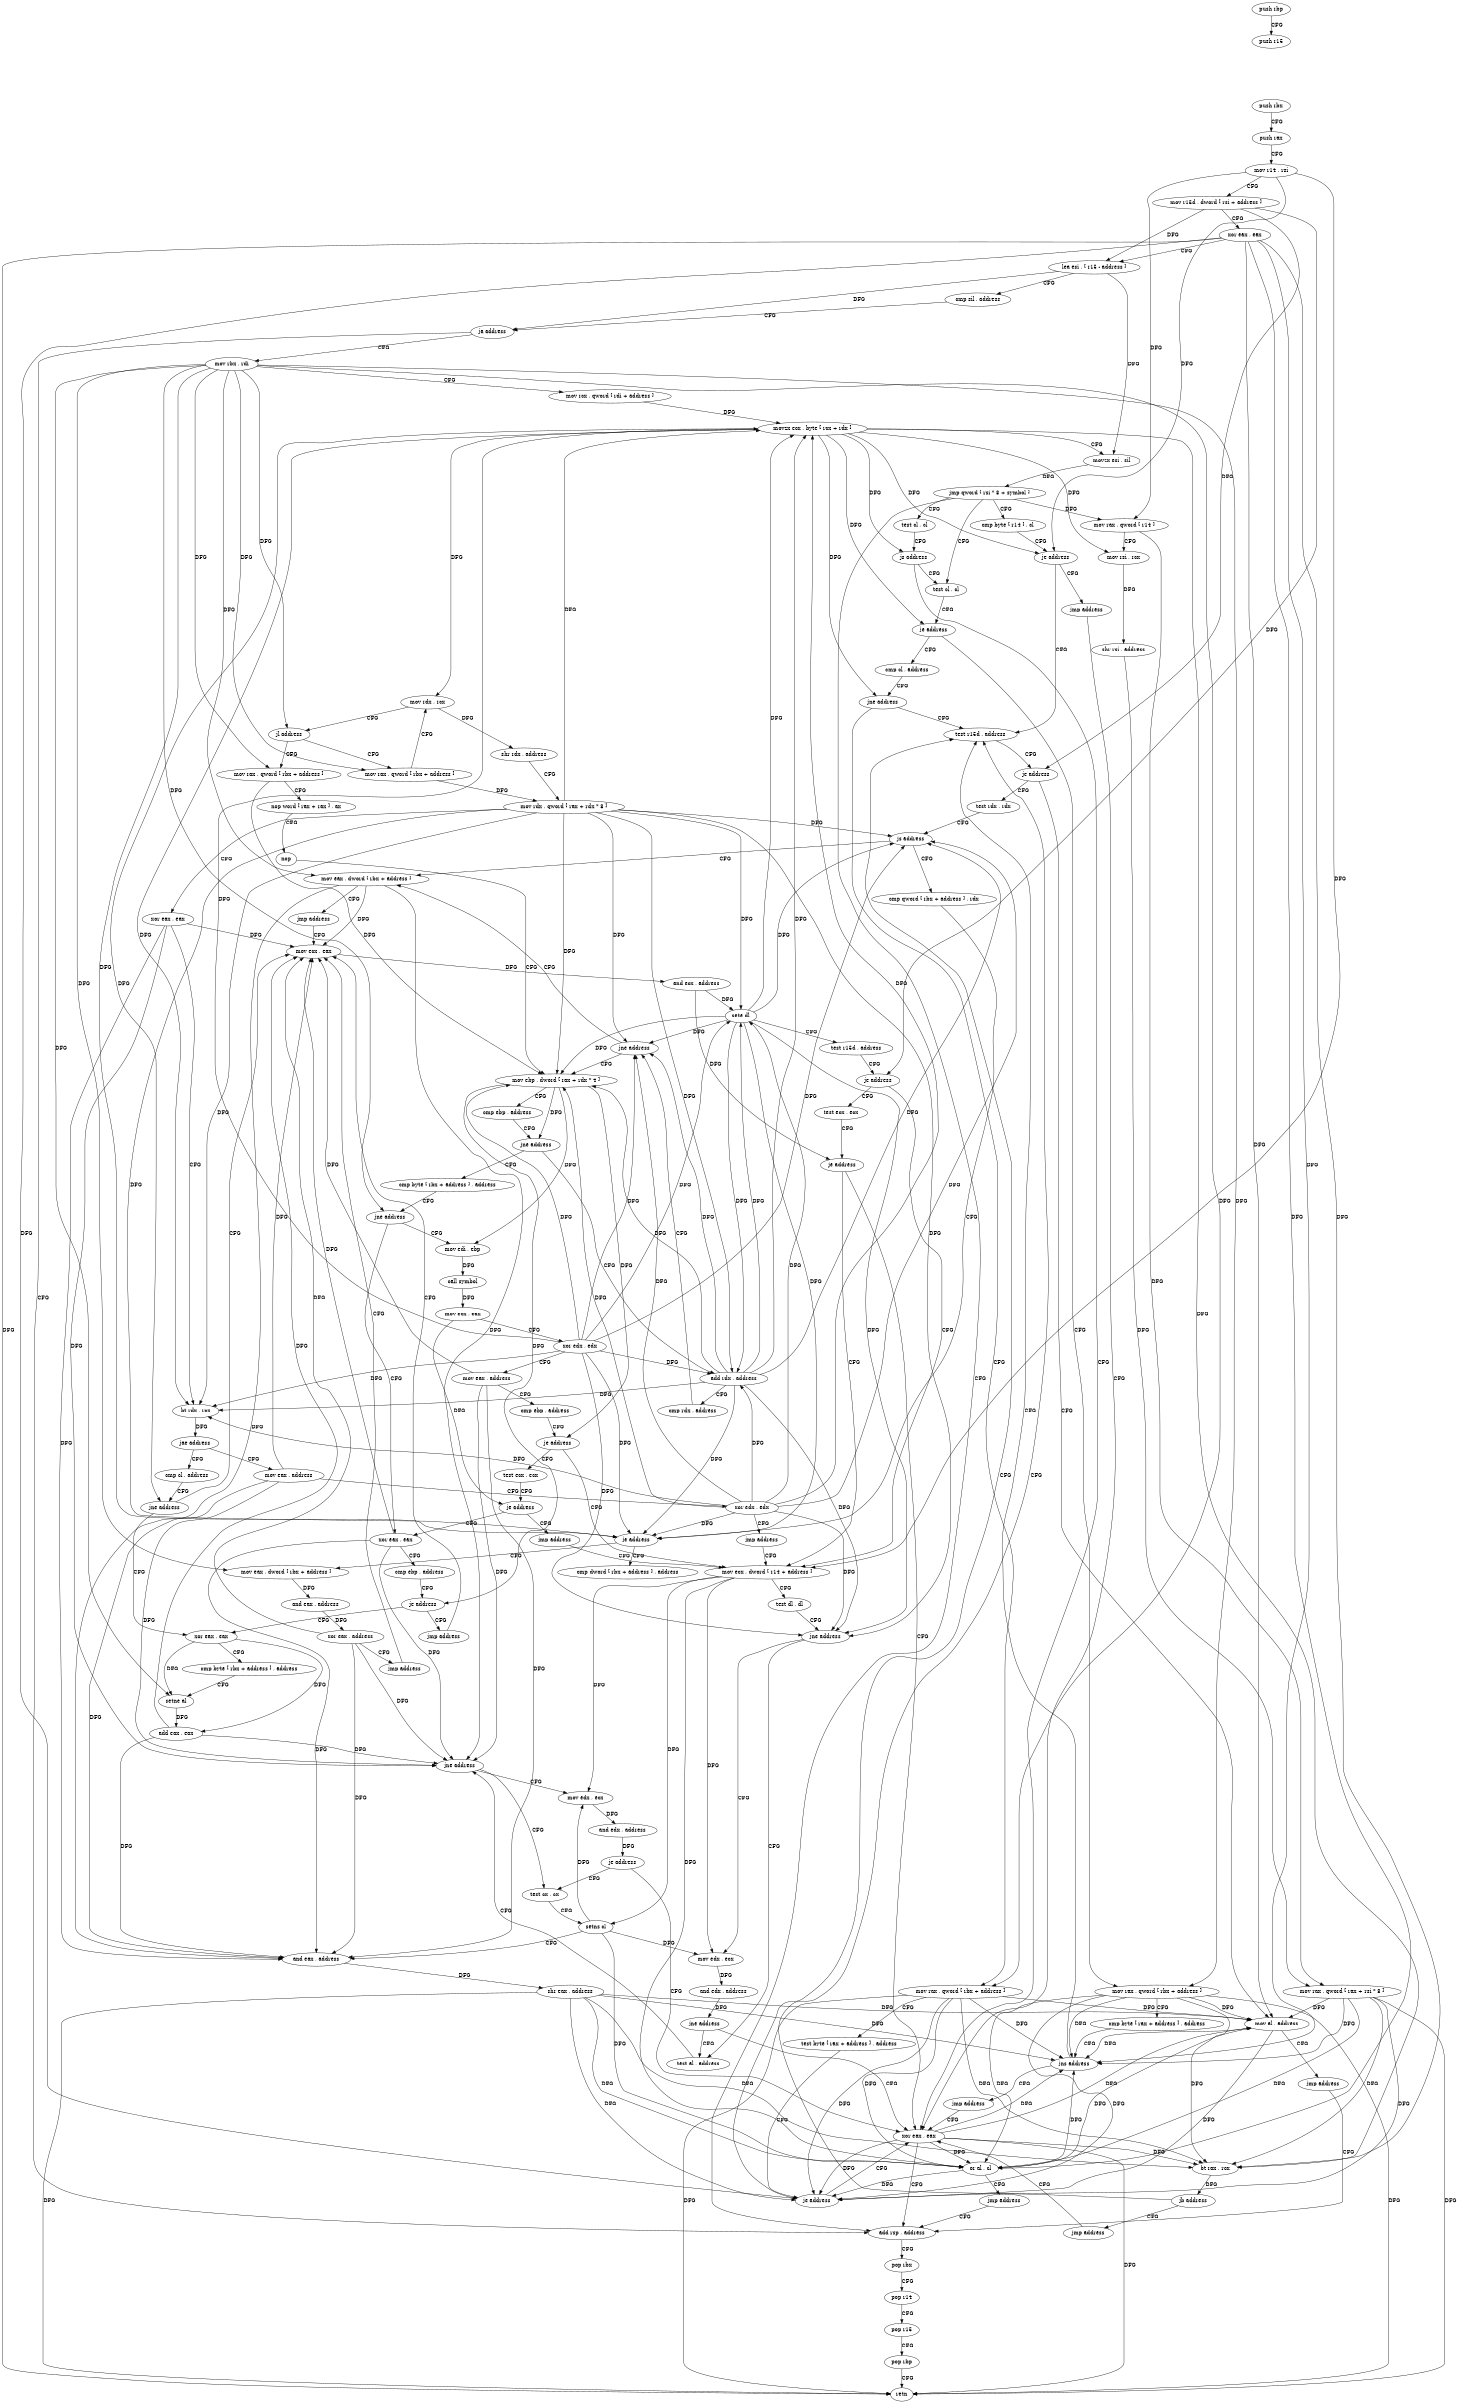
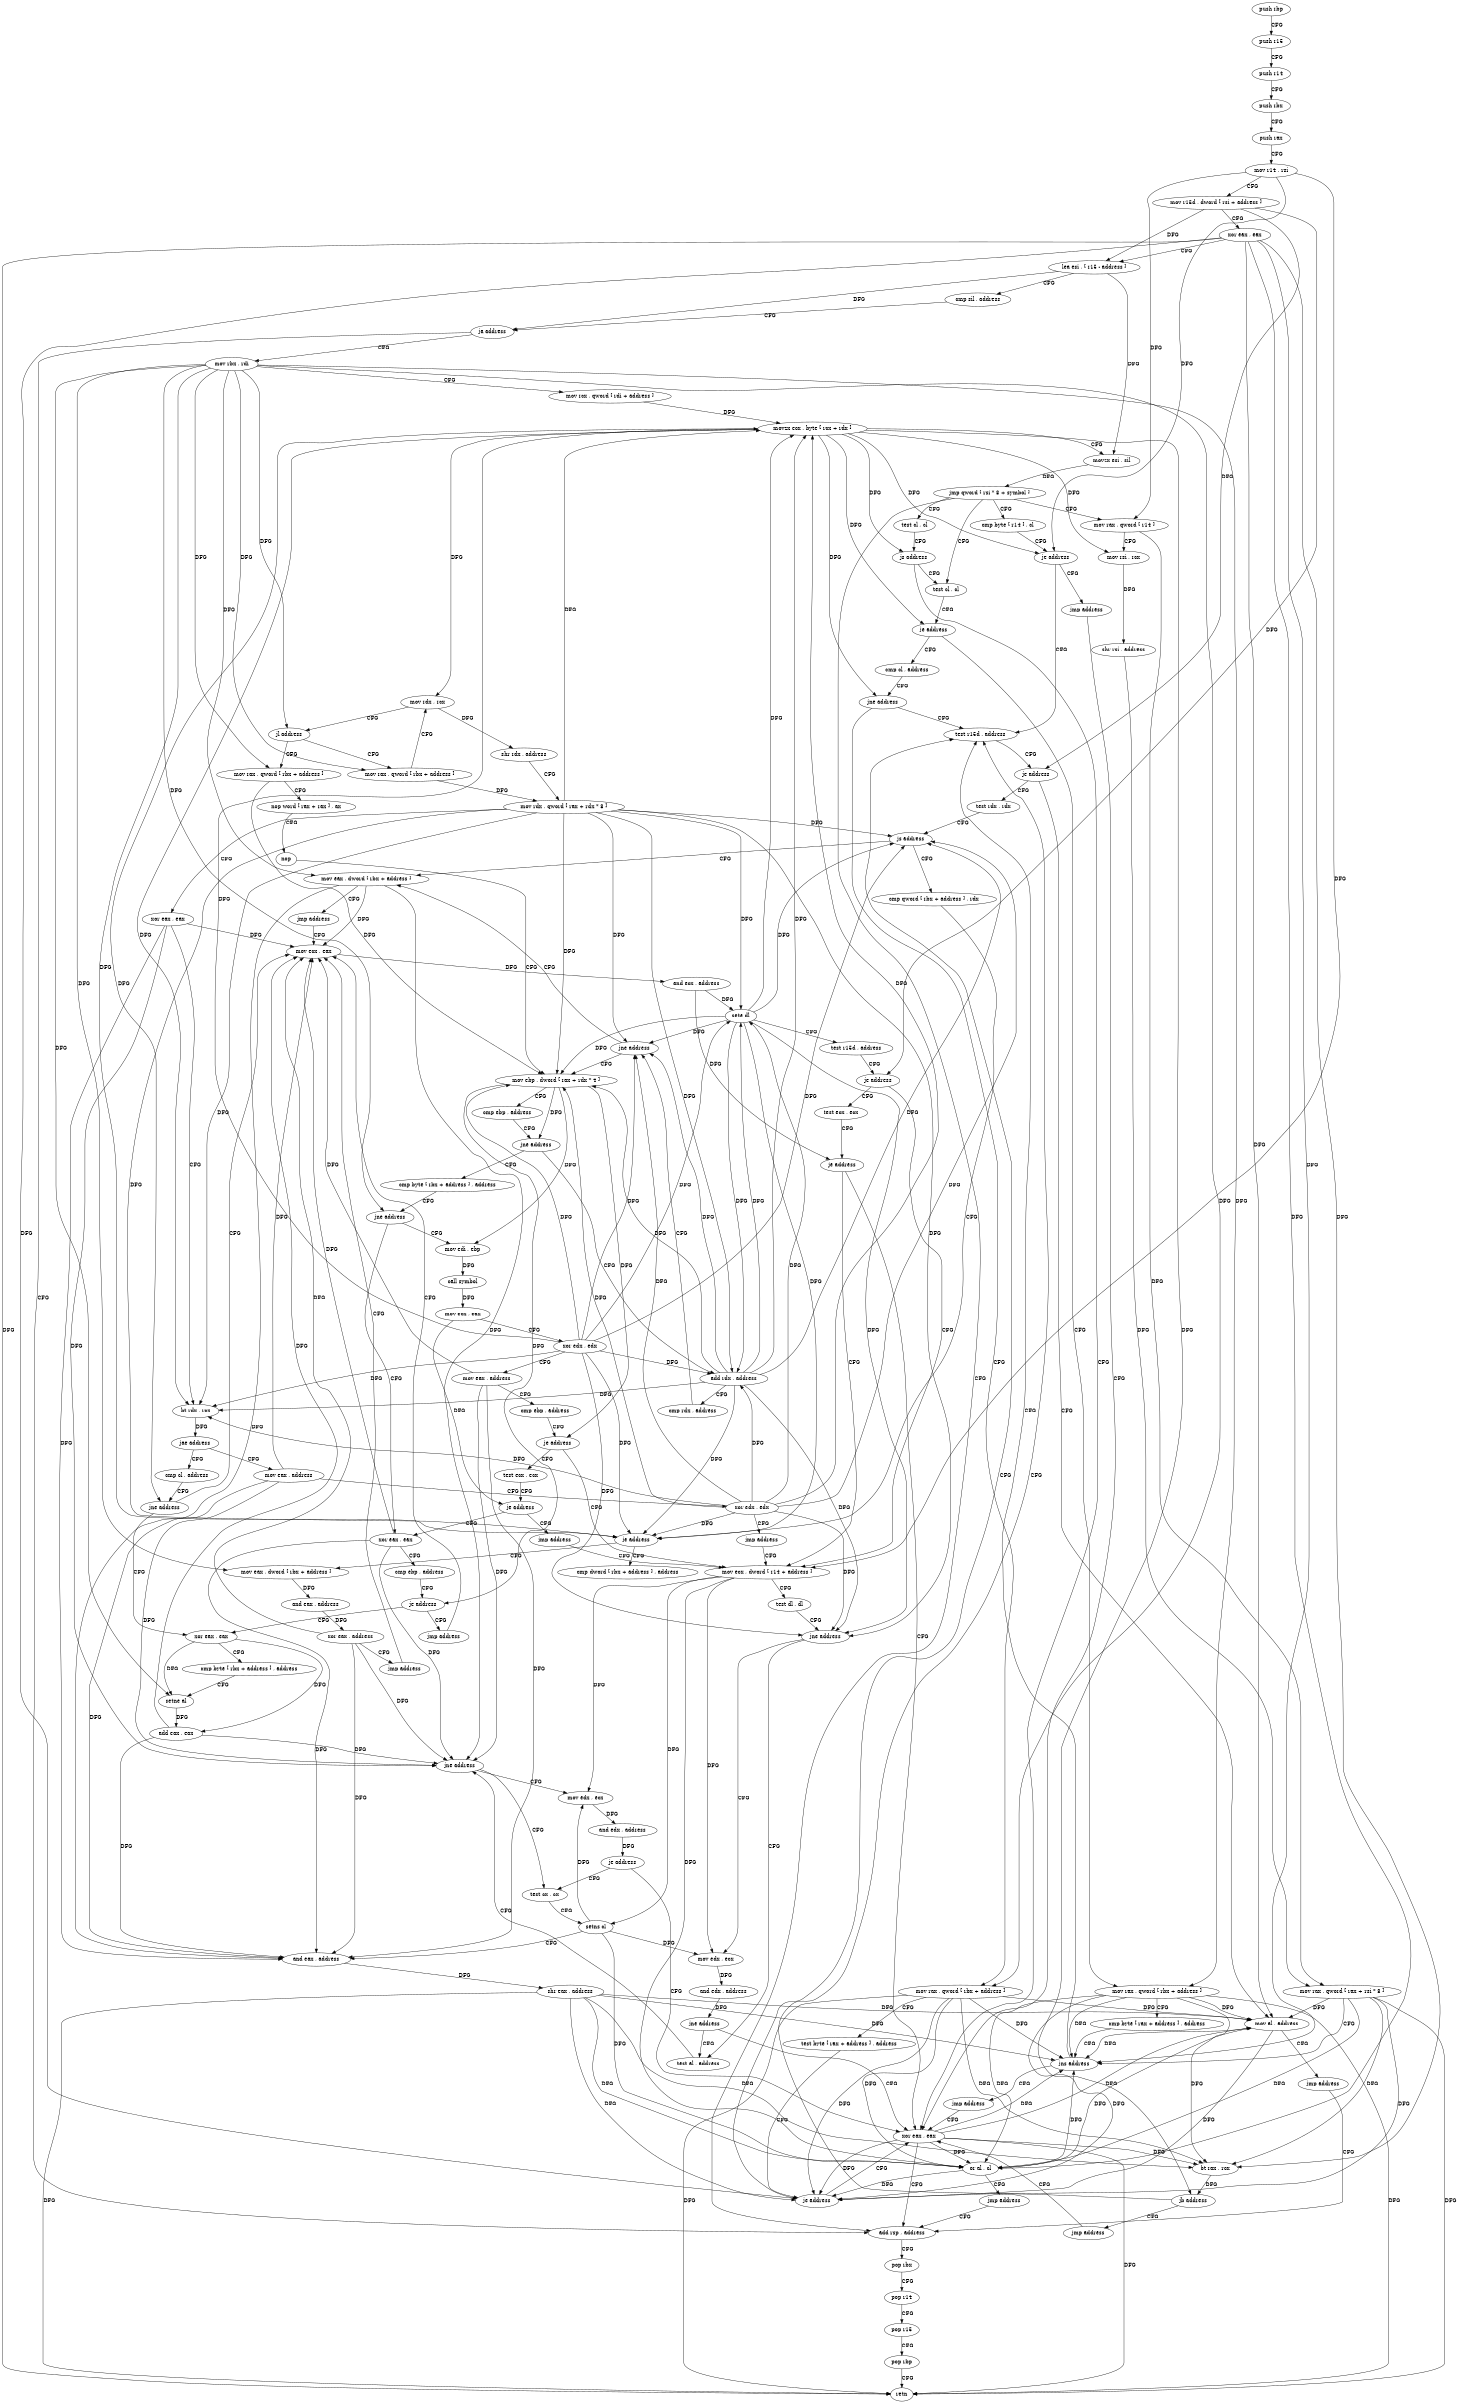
node "push r14": added
edge "jmp qword [ rsi * 8 + symbol ]" -> "mov rax , qword [ r14 ]": label "DFG" -> "CFG"
edge "movzx ecx , byte [ rcx + rdx ]" -> "bt rax , rcx": now "movzx ecx , byte [ rcx + rdx ]" -> "jb address"
edge "mov rax , qword [ rax + rsi * 8 ]" -> "jns address": label "DFG" -> "CFG"
